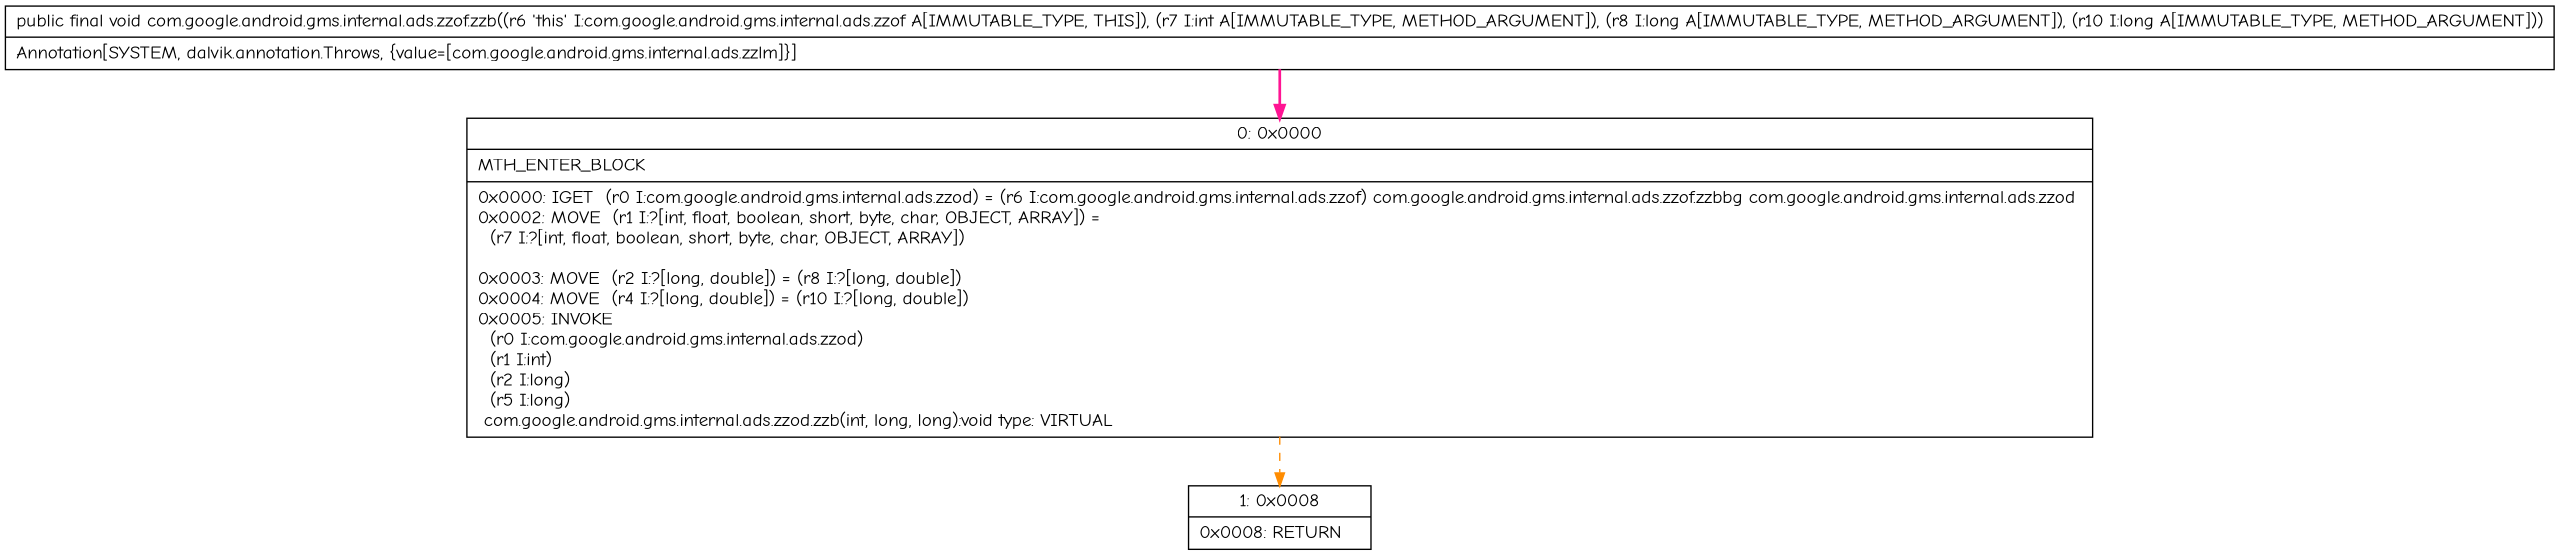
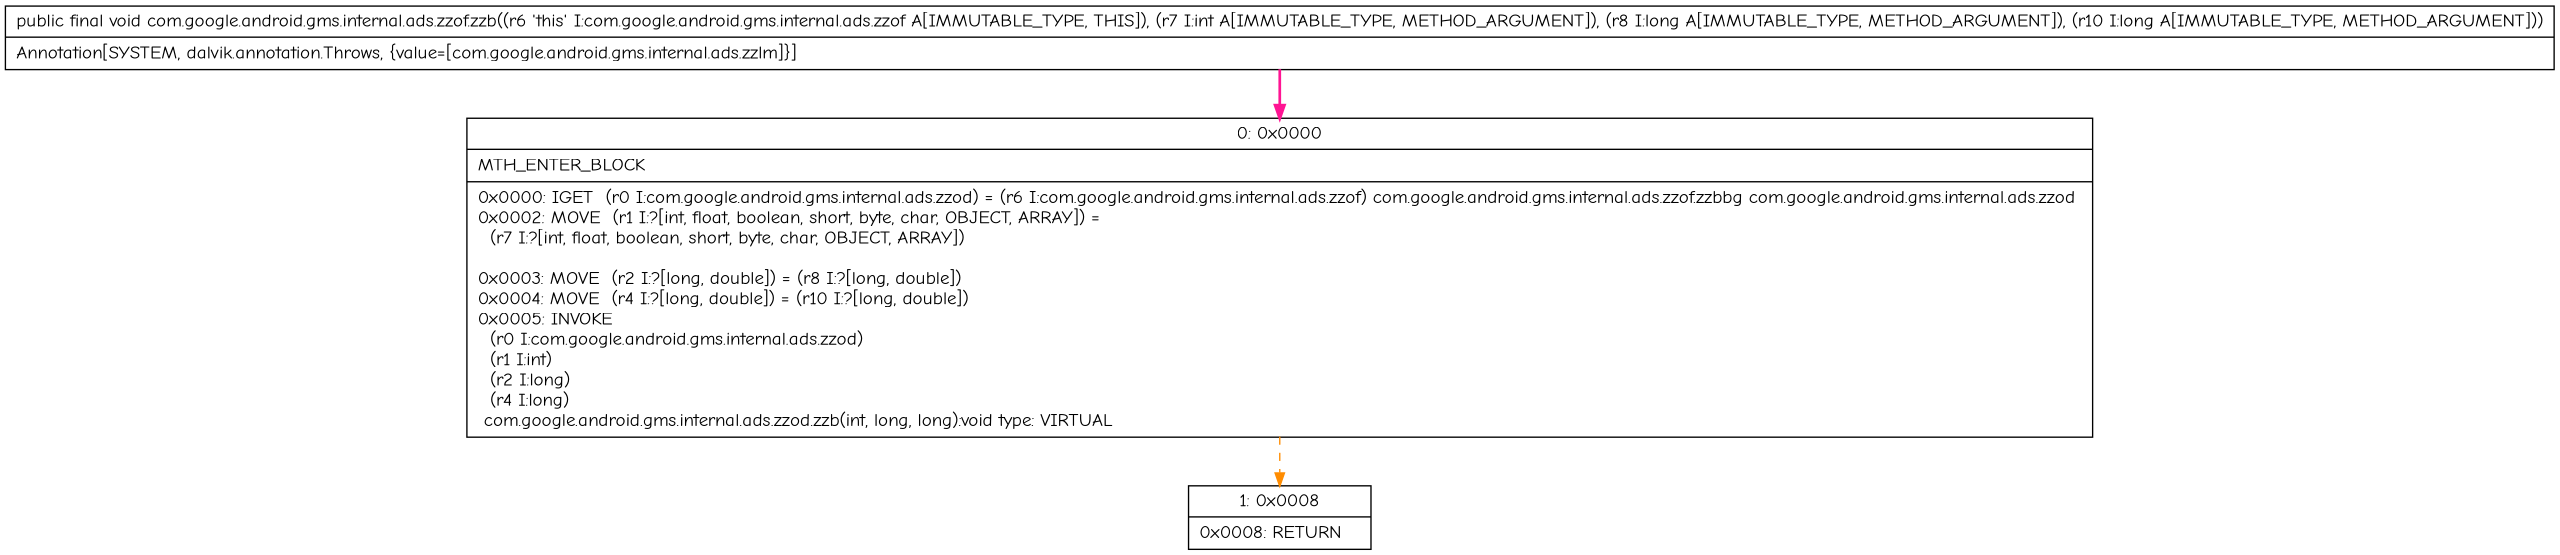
node "0: 0x0000": text "(r5 I:long)" -> "(r4 I:long)"
